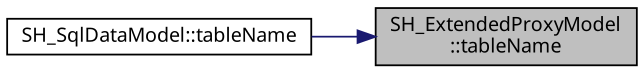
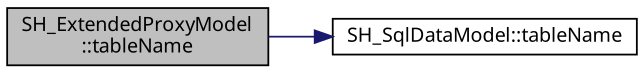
edge "SH_SqlDataModel::tableName" -> "SH_ExtendedProxyModel ::tableName": reversed
